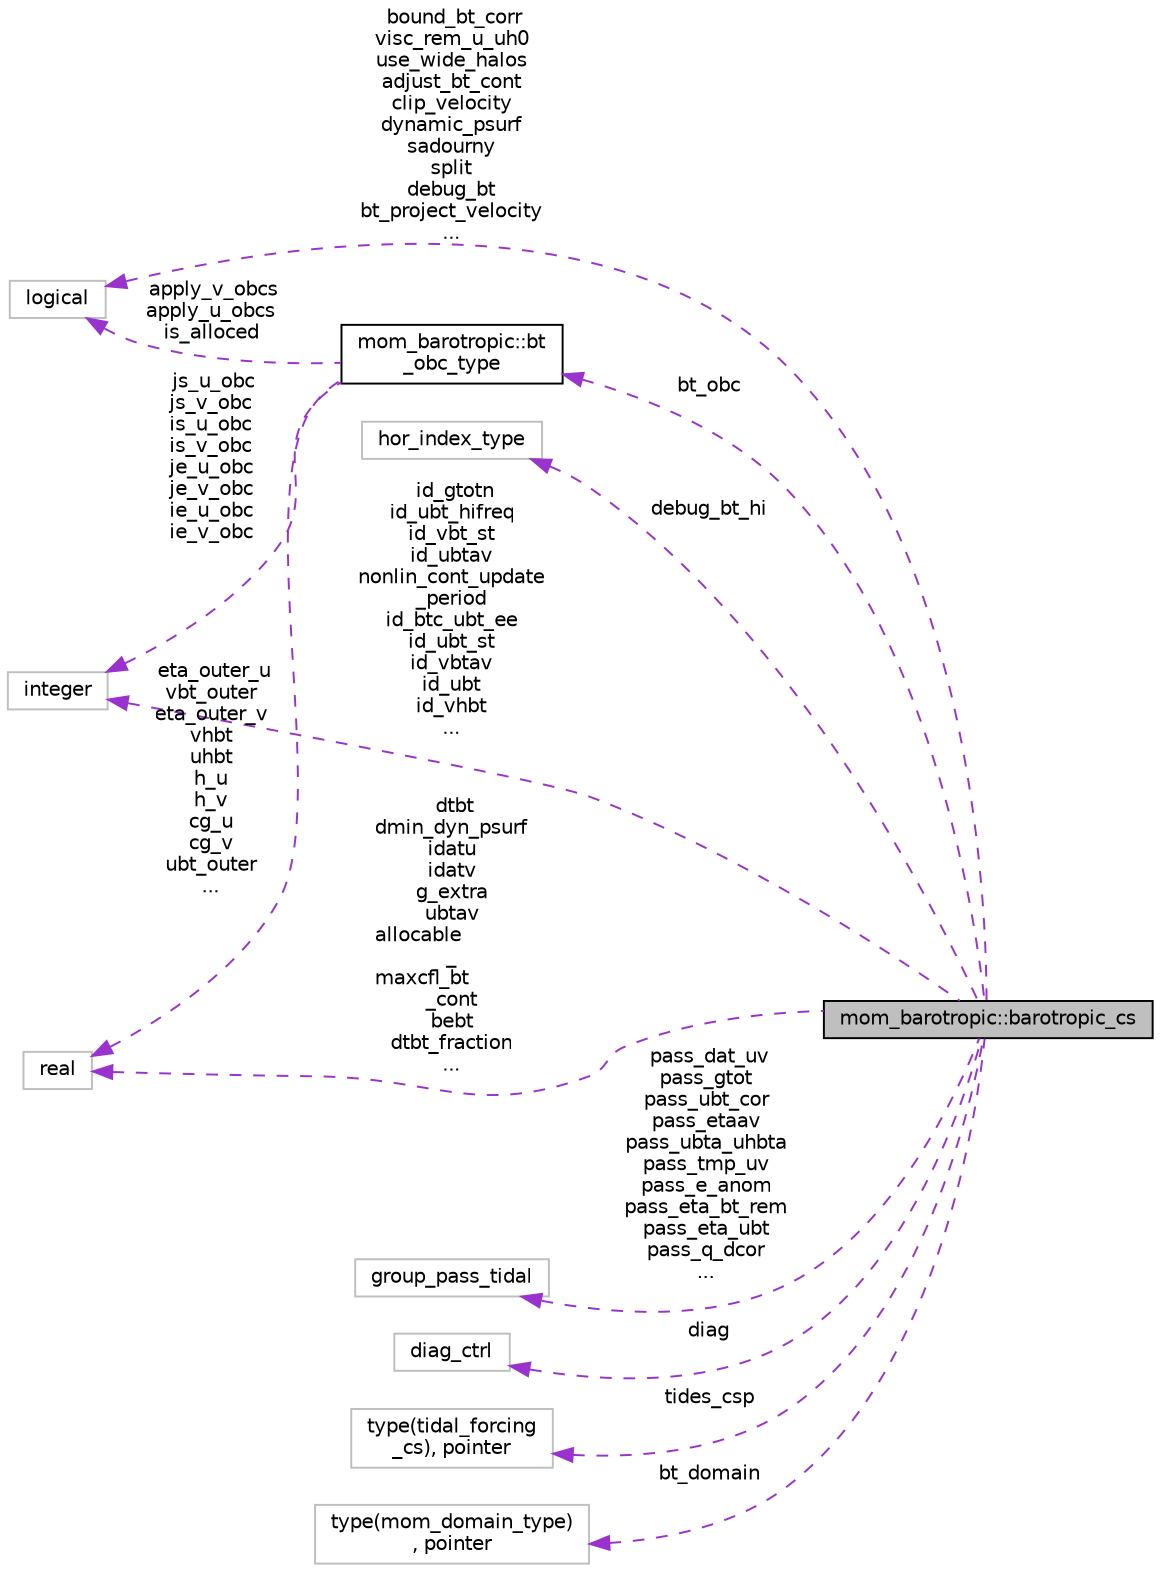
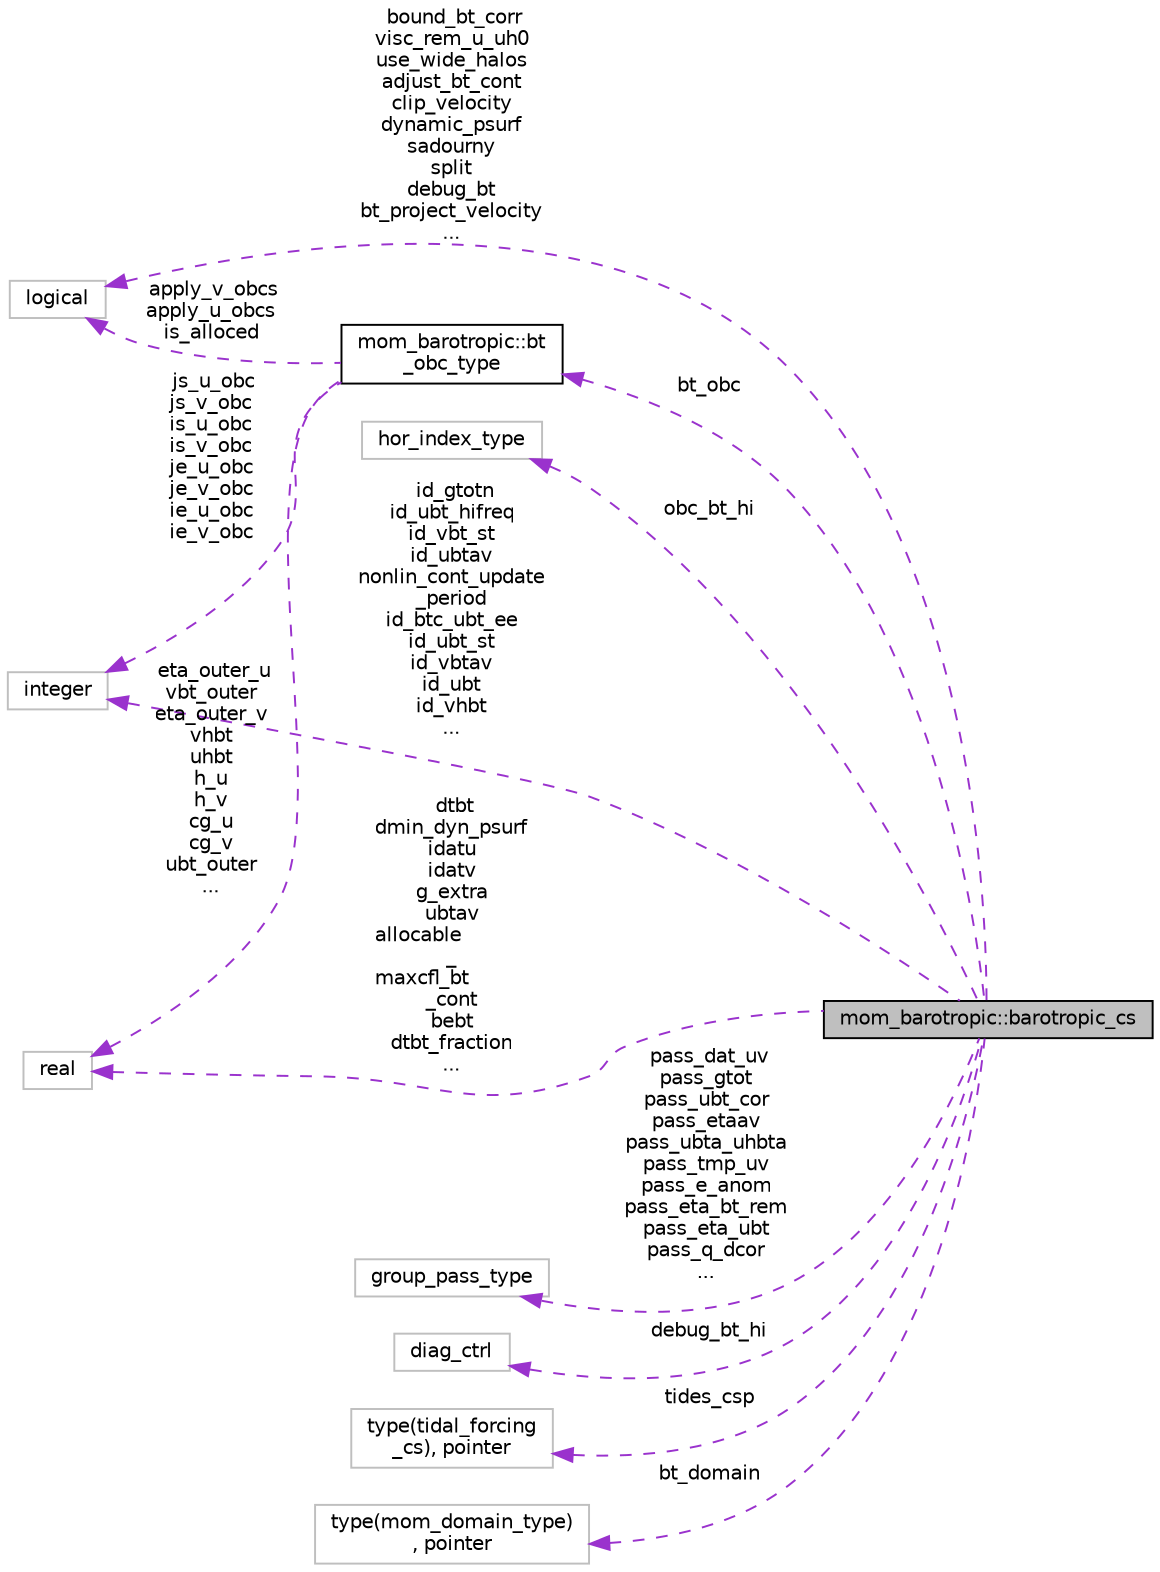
edge "mom_barotropic::barotropic_cs" -> "hor_index_type": label " debug_bt_hi" -> " obc_bt_hi"
node "group_pass_tidal": label "group_pass_tidal" -> "group_pass_type"
edge "mom_barotropic::barotropic_cs" -> "diag_ctrl": label " diag" -> " debug_bt_hi"
